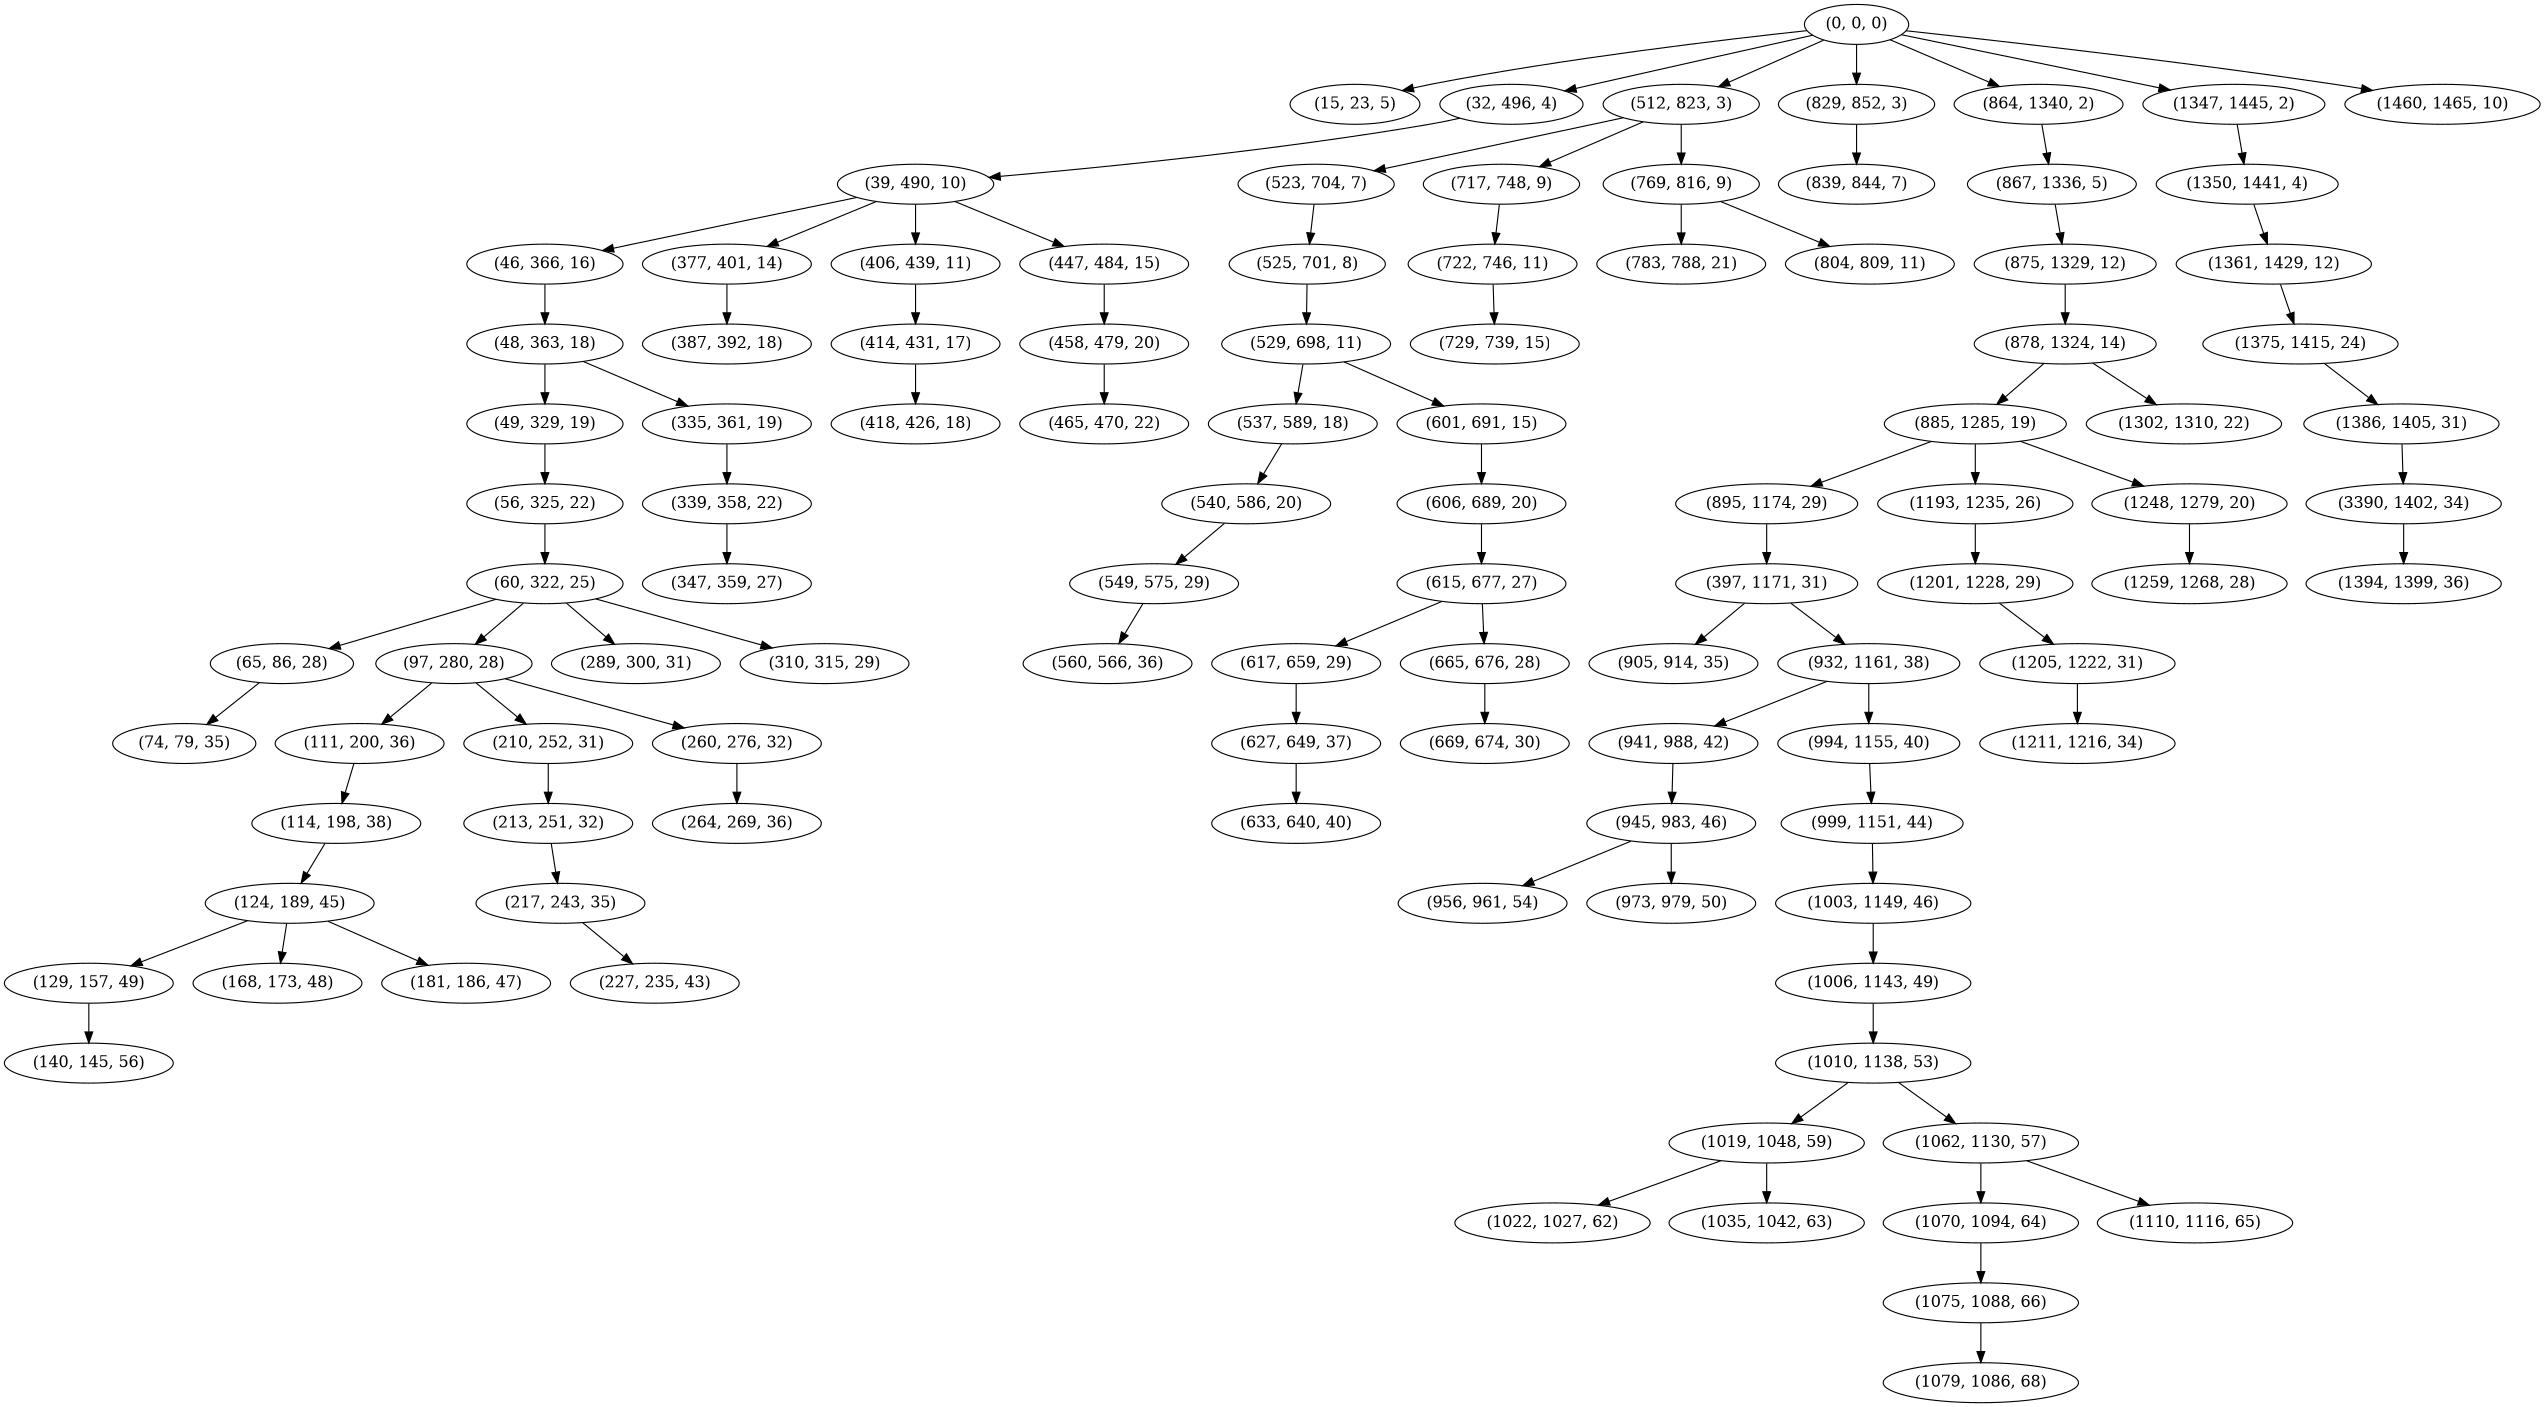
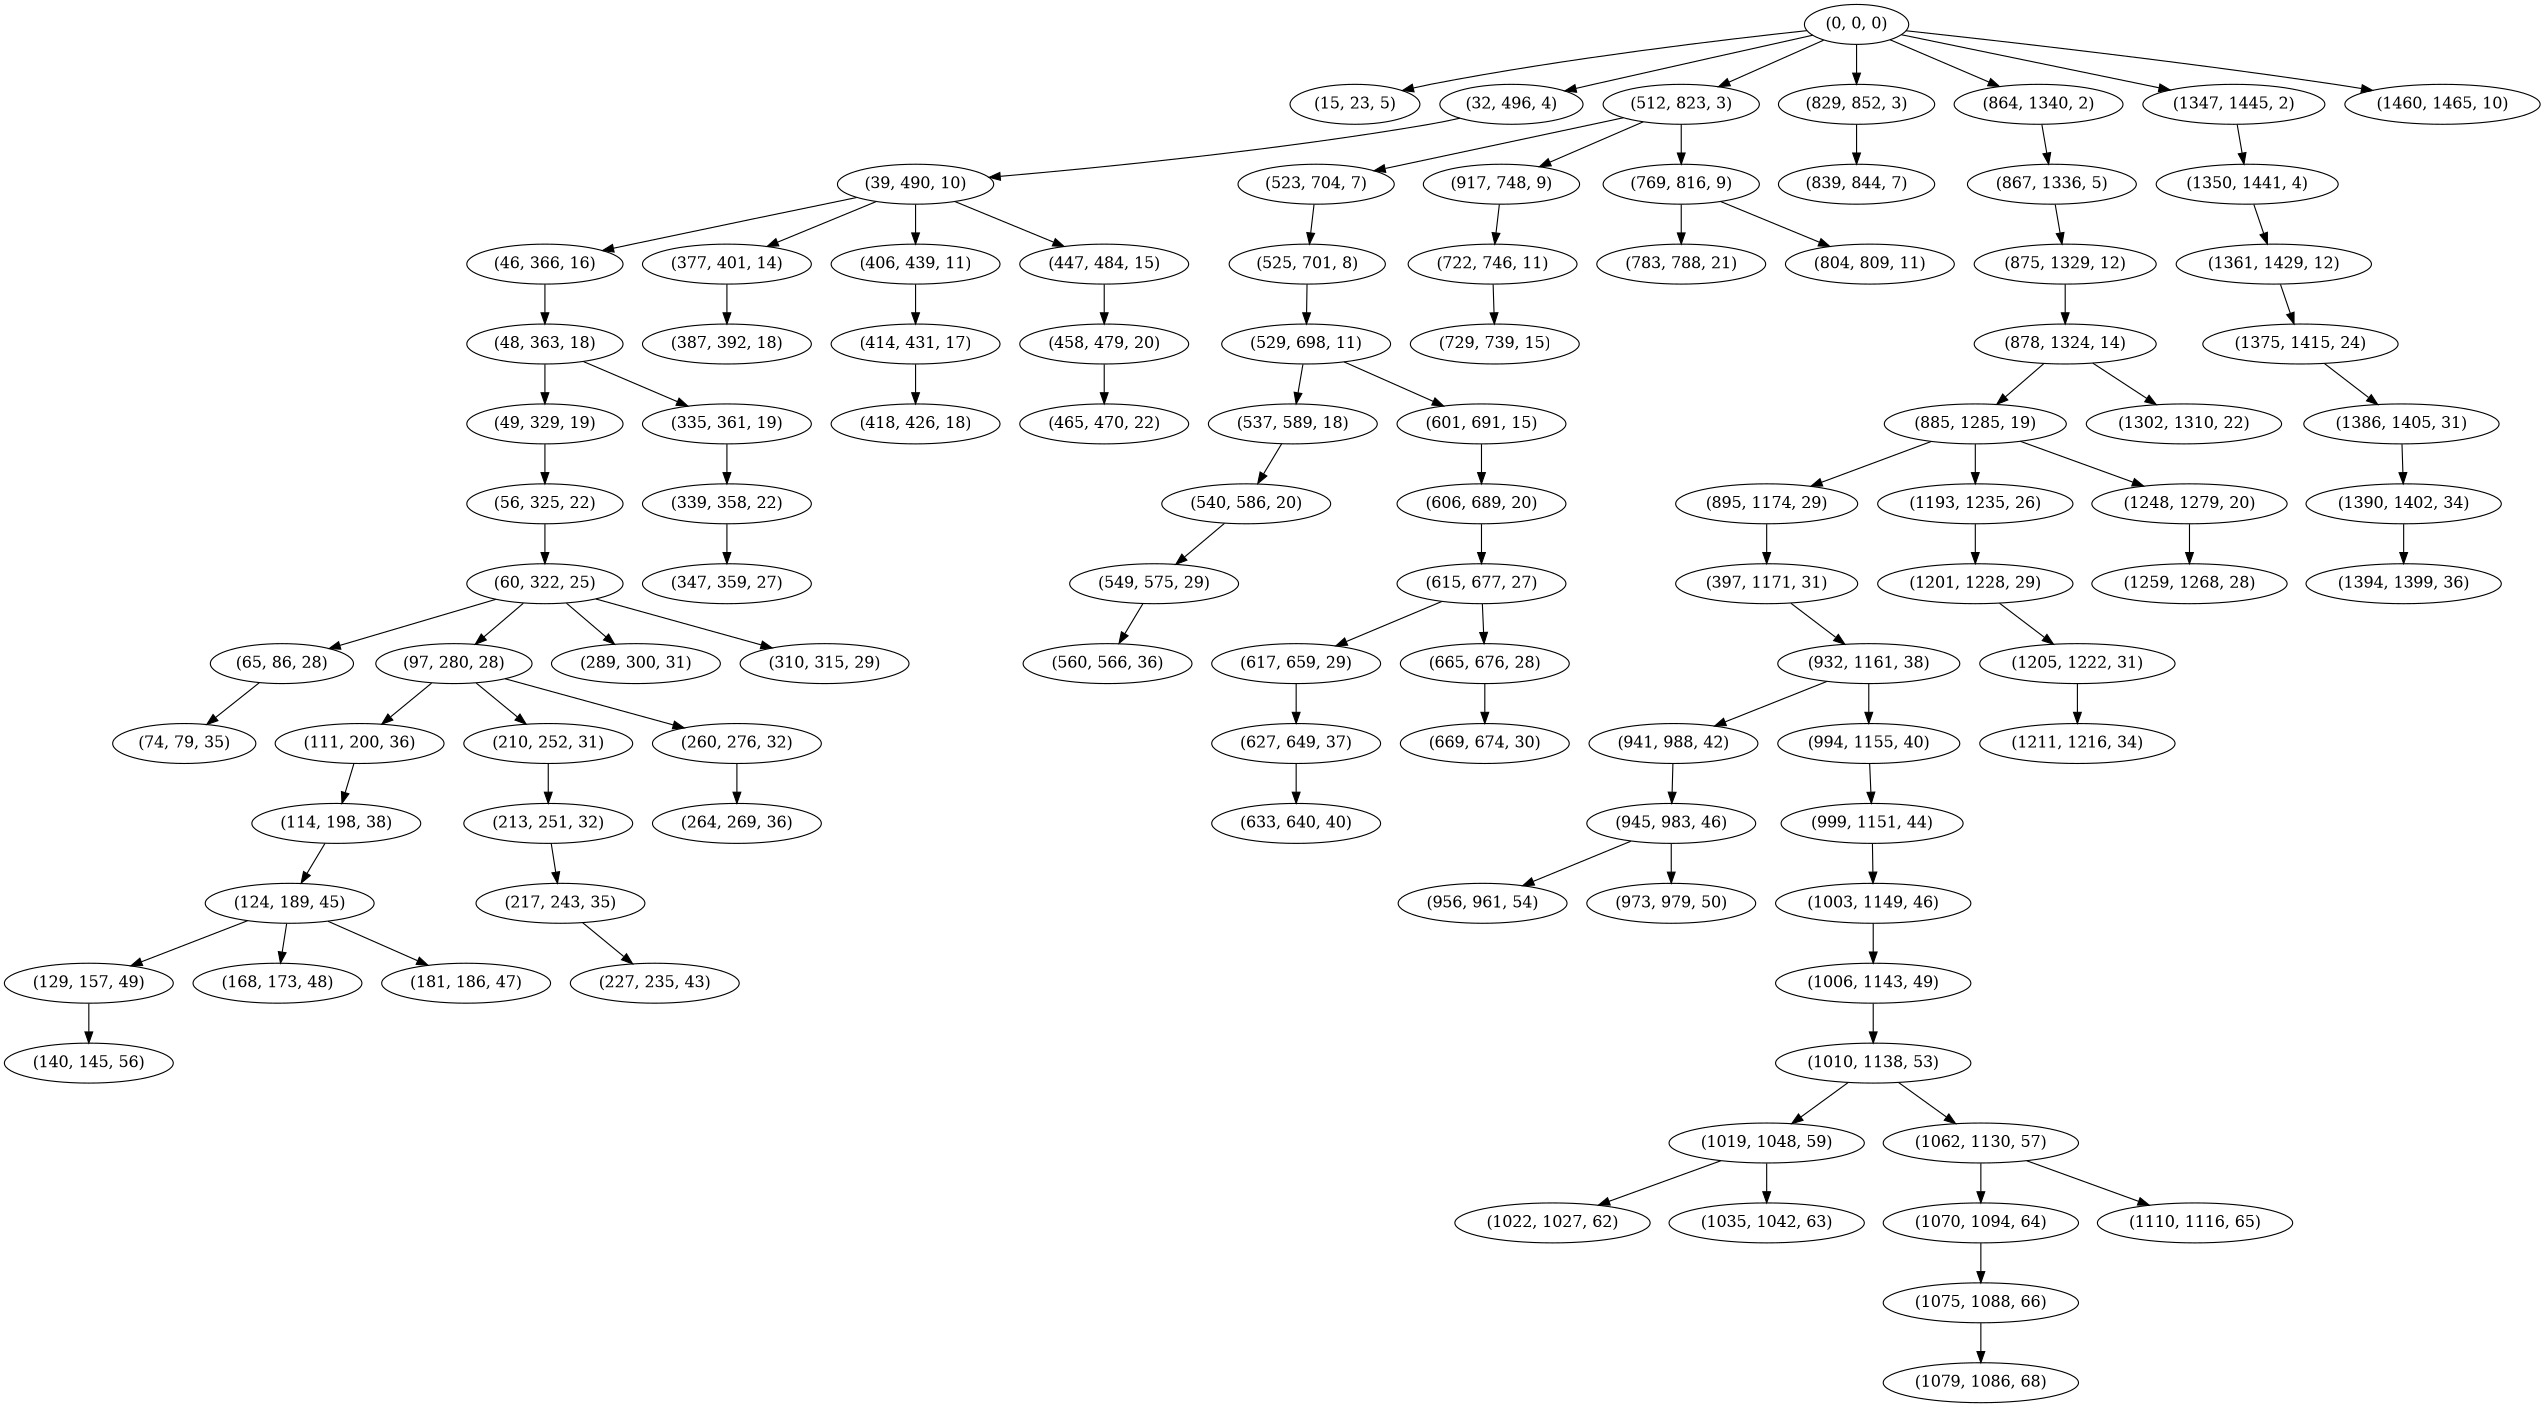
node "(717, 748, 9)": label "(717, 748, 9)" -> "(917, 748, 9)"
node "(3390, 1402, 34)": label "(3390, 1402, 34)" -> "(1390, 1402, 34)"
node "(905, 914, 35)": removed
